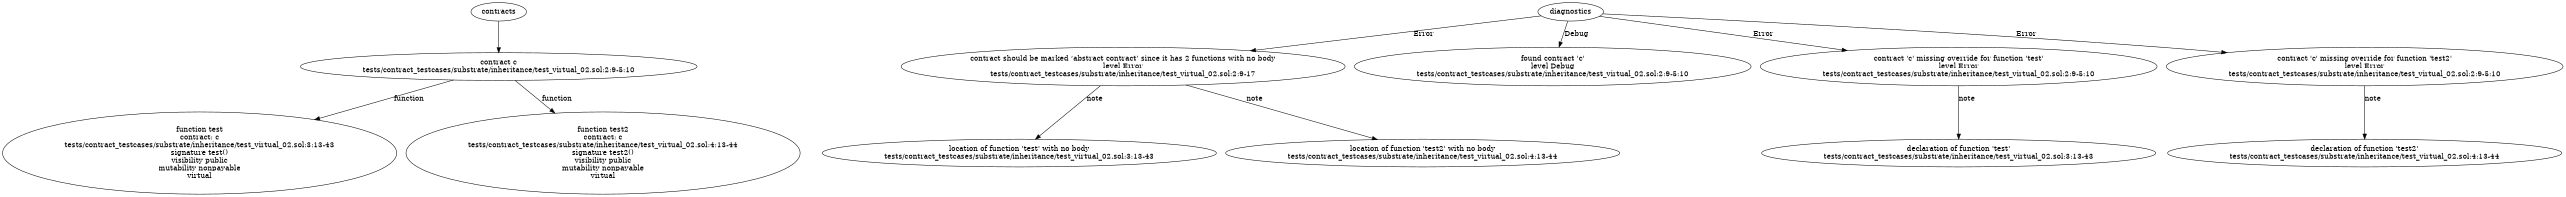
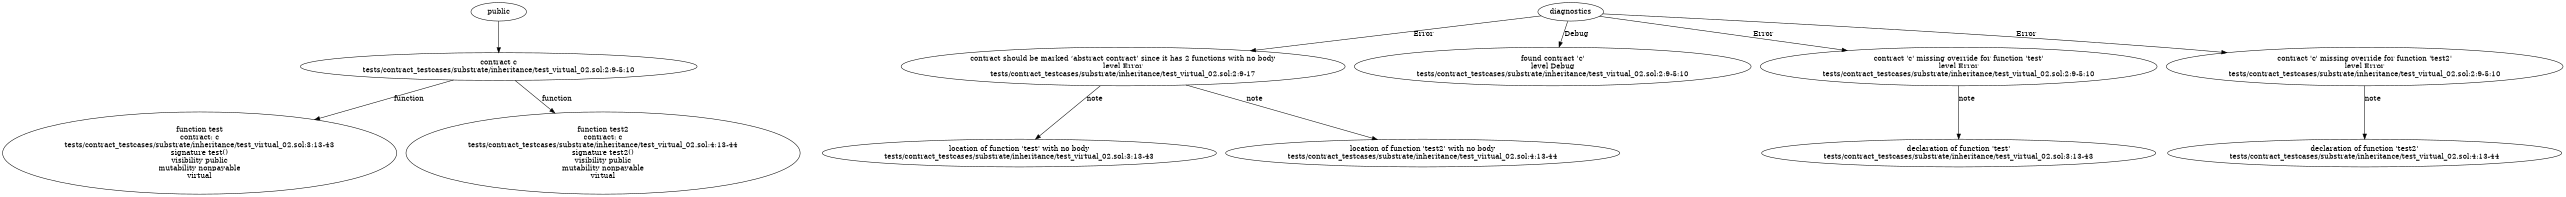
node "contracts": label "contracts" -> "public"
